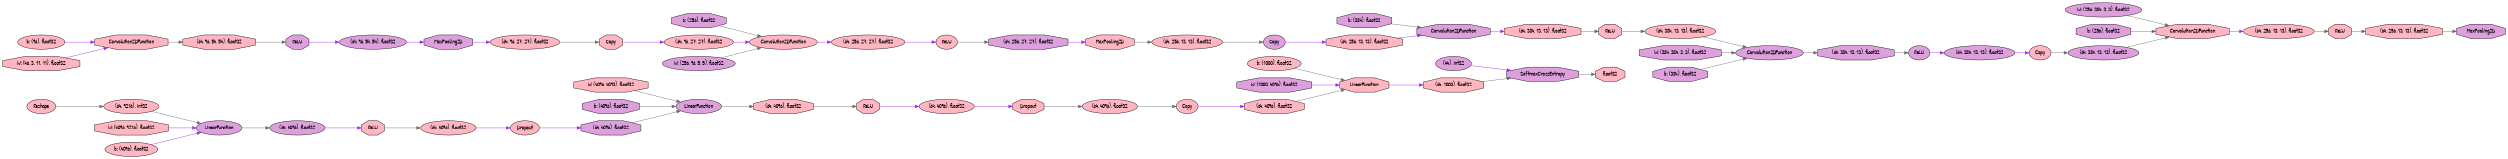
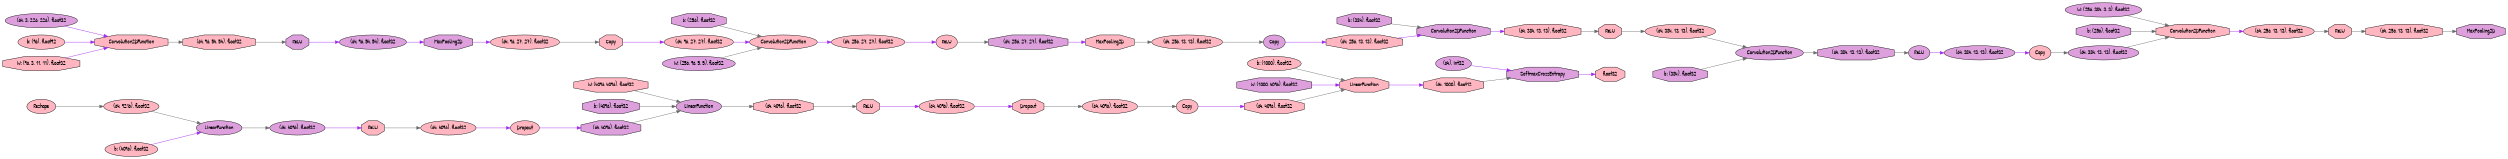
node "(64, 3, 226, 226), float32": added
node "b: (96), float32": label "b: (96), float32" -> "b: (96), float92"
node "W: (384, 384, 3, 3), float32": removed
node "W: (46, 3, 11, 11), float32": label "W: (46, 3, 11, 11), float32" -> "W: (96, 3, 11, 11), float32"
node "(44), int32": label "(44), int32" -> "(64), int32"
edge "SoftmaxCrossEntropy" -> "float32": color gray40 -> purple
node "W: (4096, 4093), float32": label "W: (4096, 4093), float32" -> "W: (4096, 4096), float32"
node "(64, 1000), float32": label "(64, 1000), float32" -> "(64, 1000), float12"
node "(64, 9216), int32": label "(64, 9216), int32" -> "(64, 9216), float32"
node "W: (4096, 9216), float32": removed
